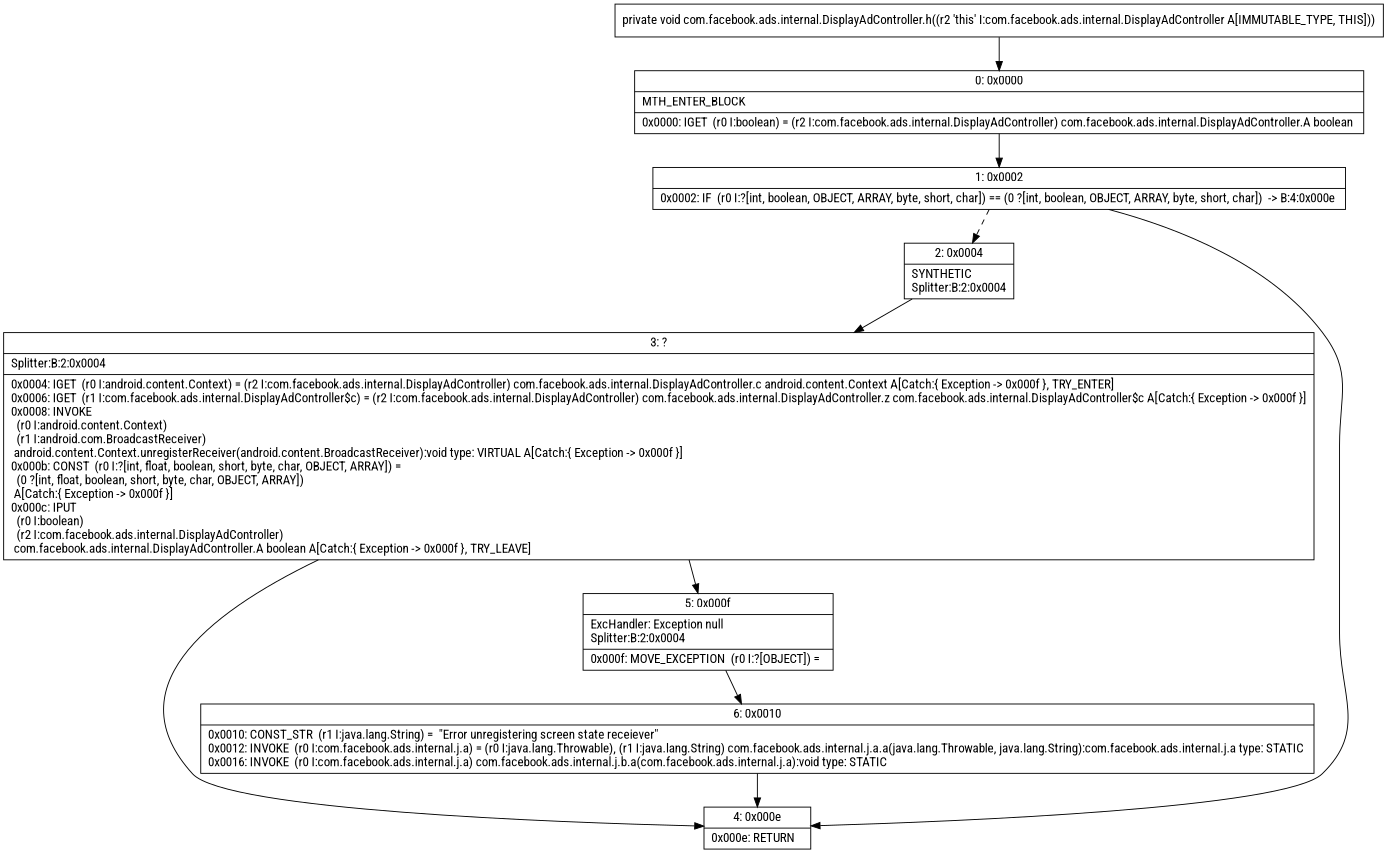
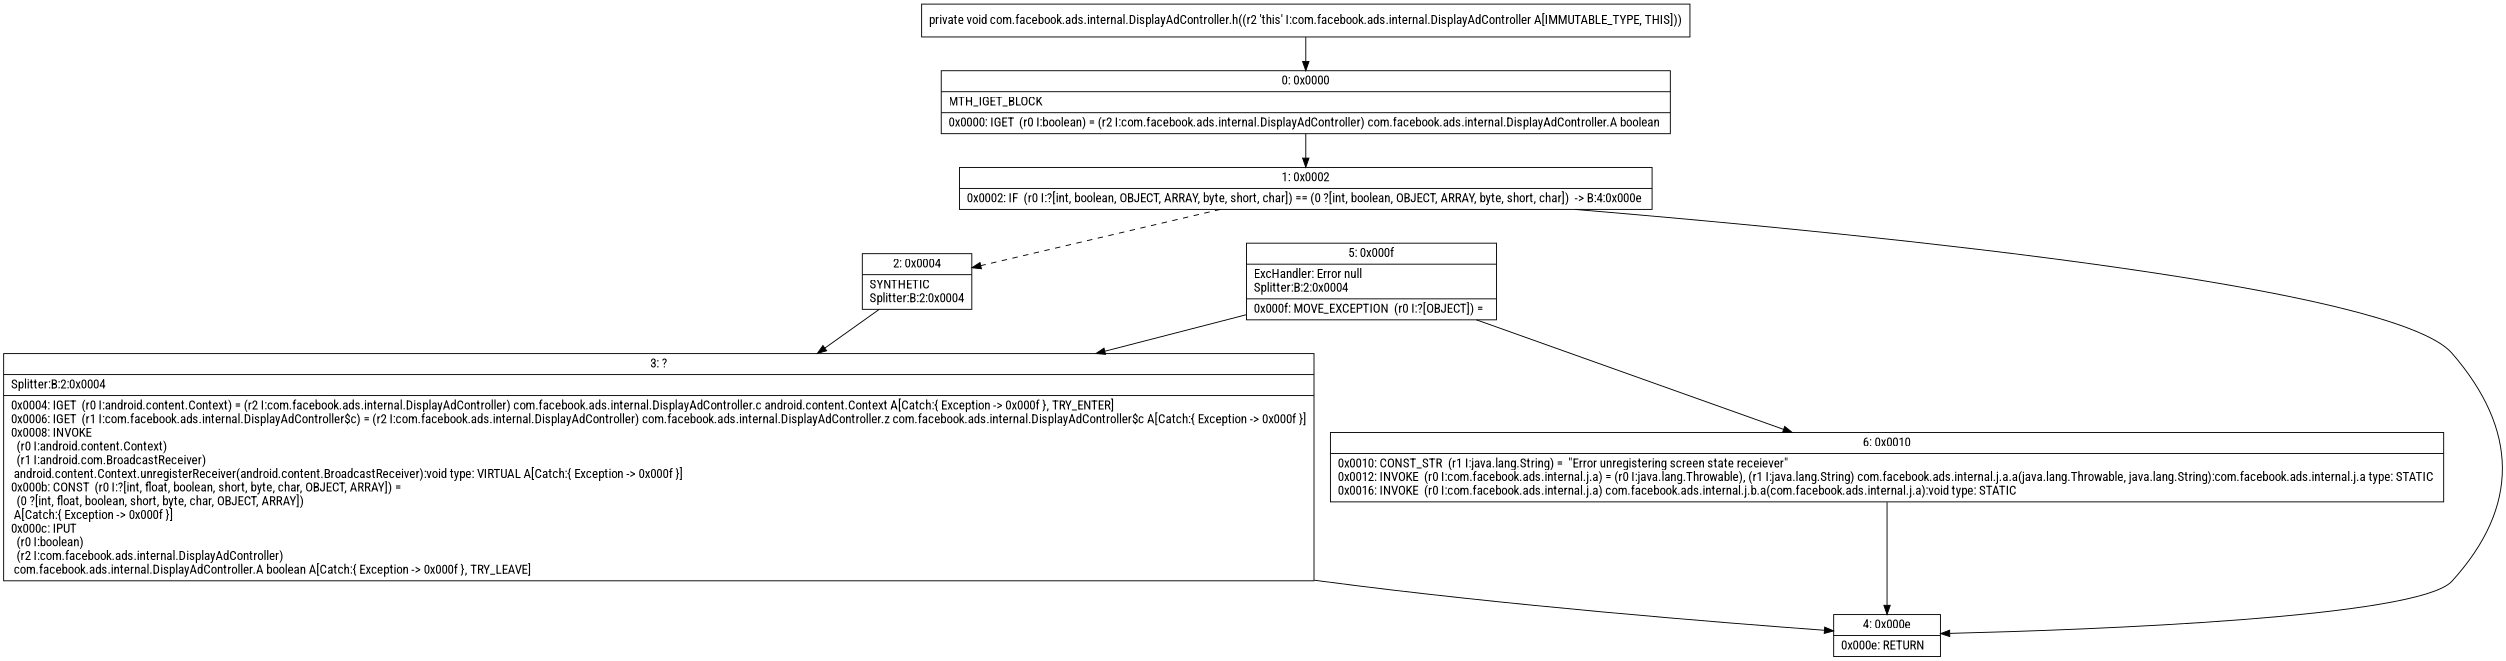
node "0: 0x0000": text "MTH_ENTER_BLOCK" -> "MTH_IGET_BLOCK"
edge "3: ?" -> "5: 0x000f": reversed
node "5: 0x000f": text "ExcHandler: Exception null" -> "ExcHandler: Error null"
